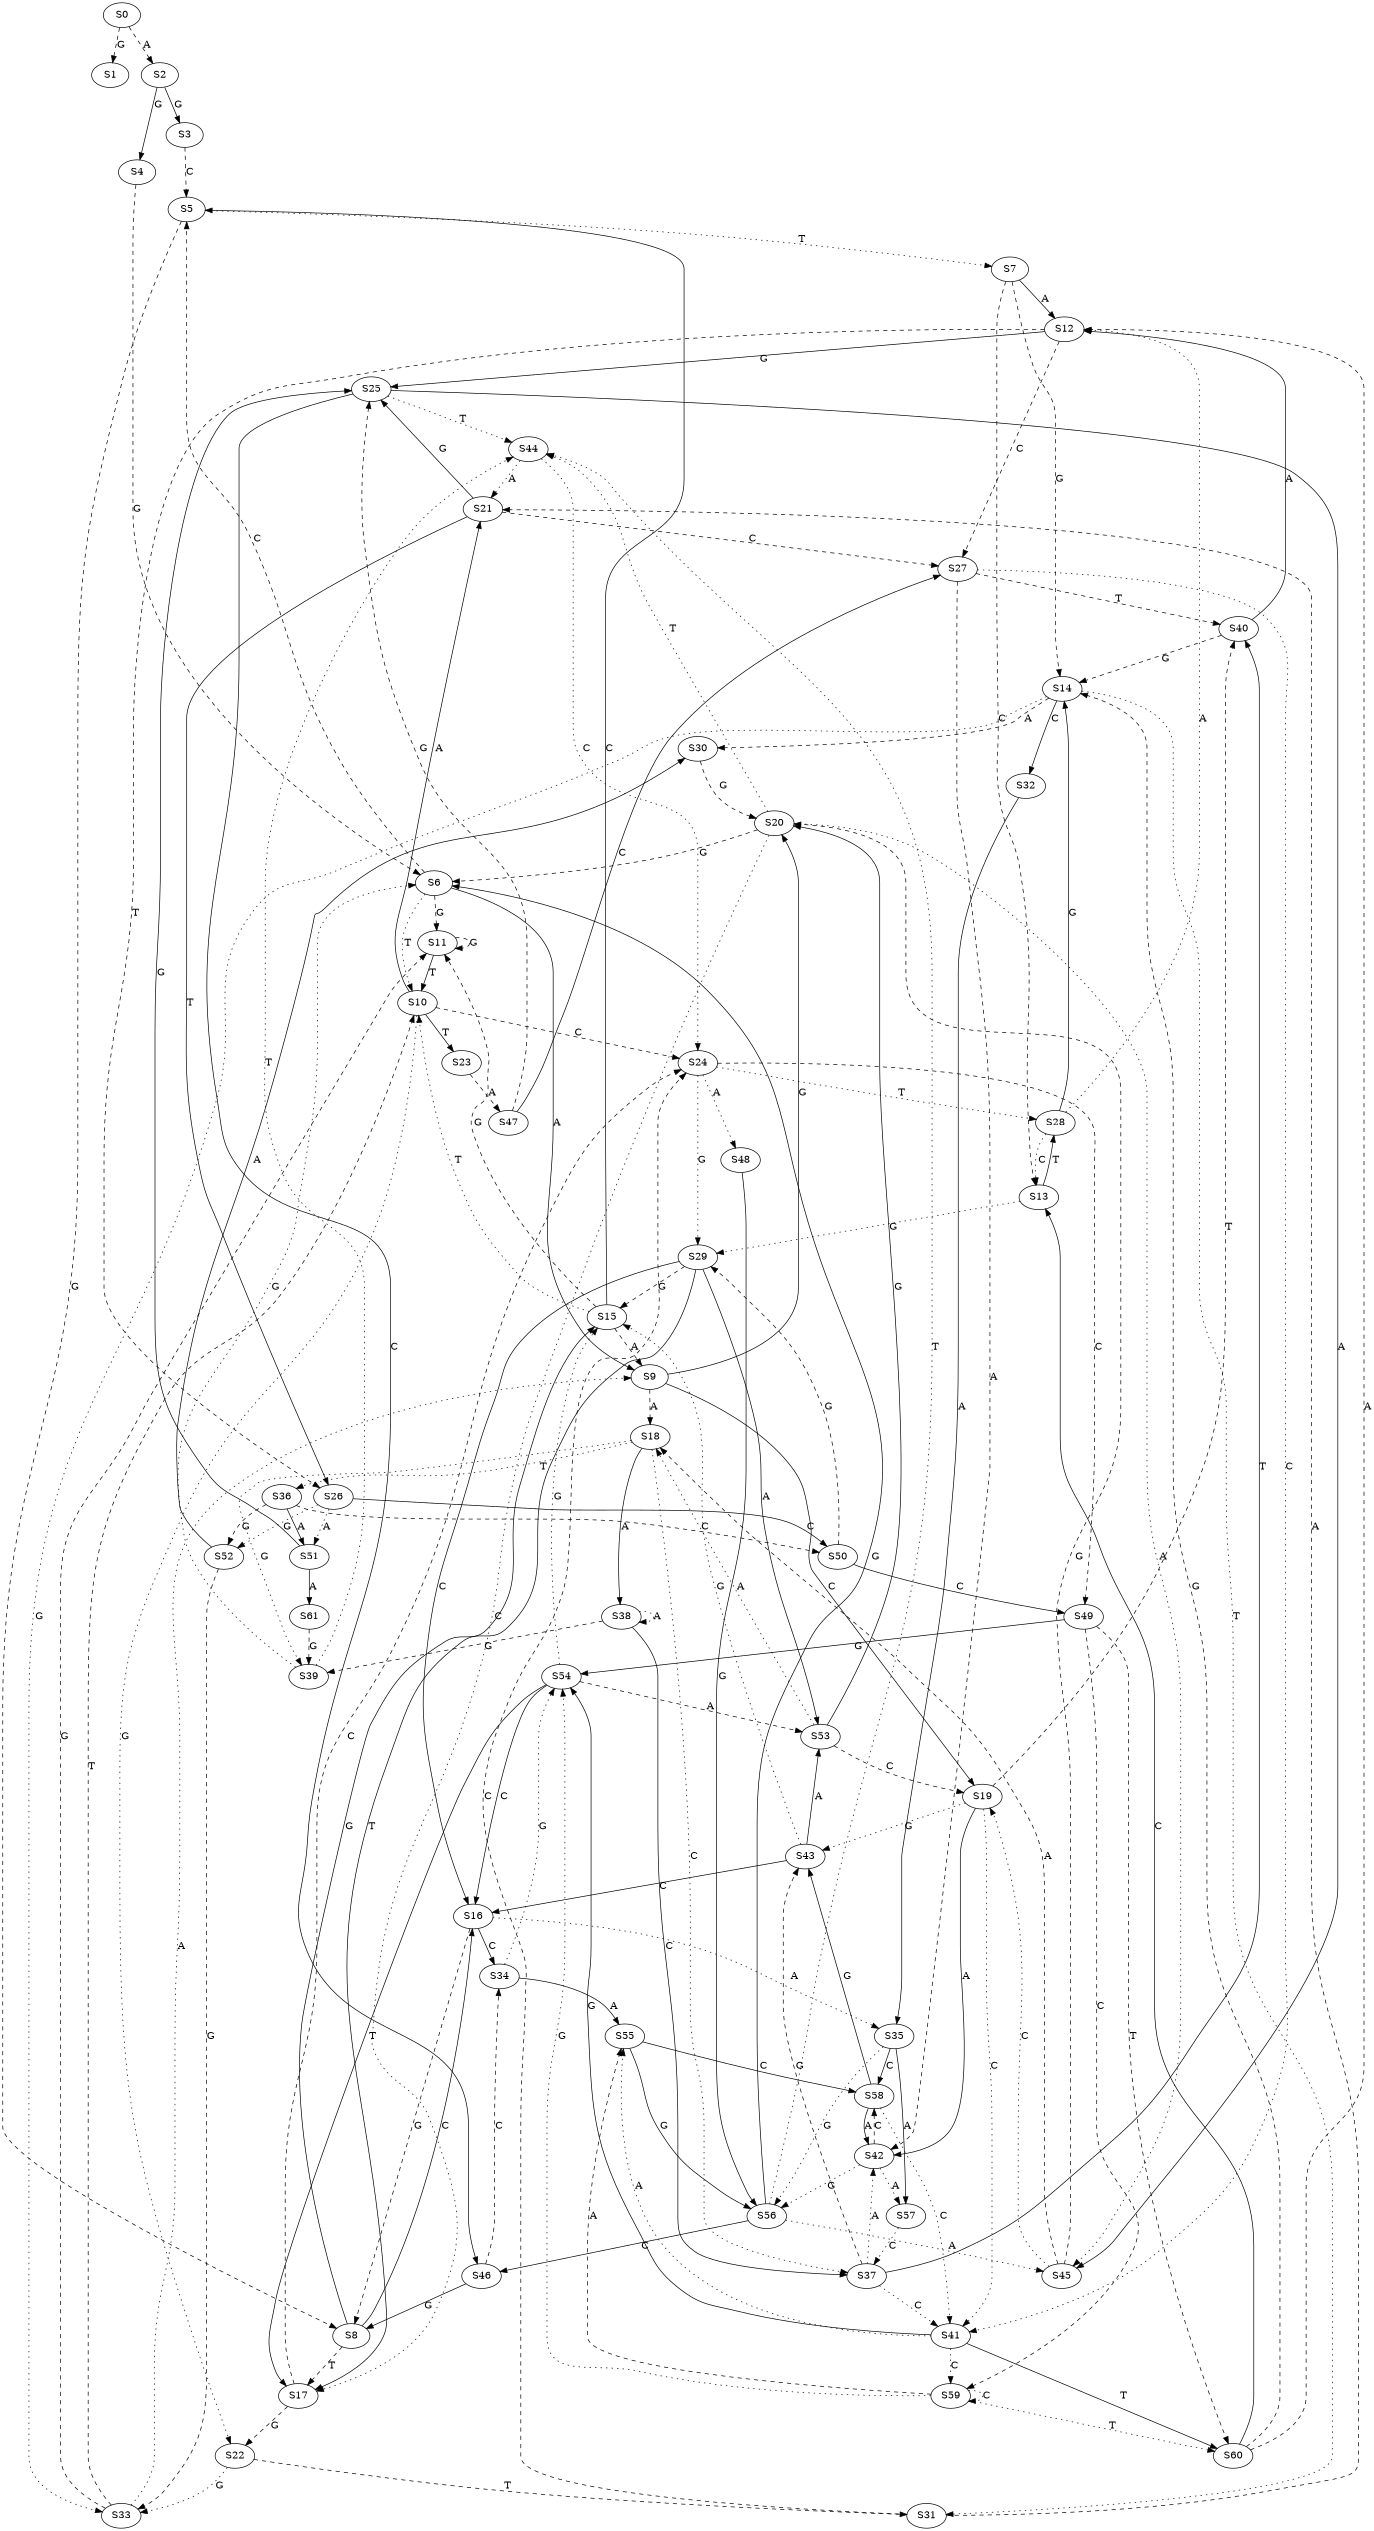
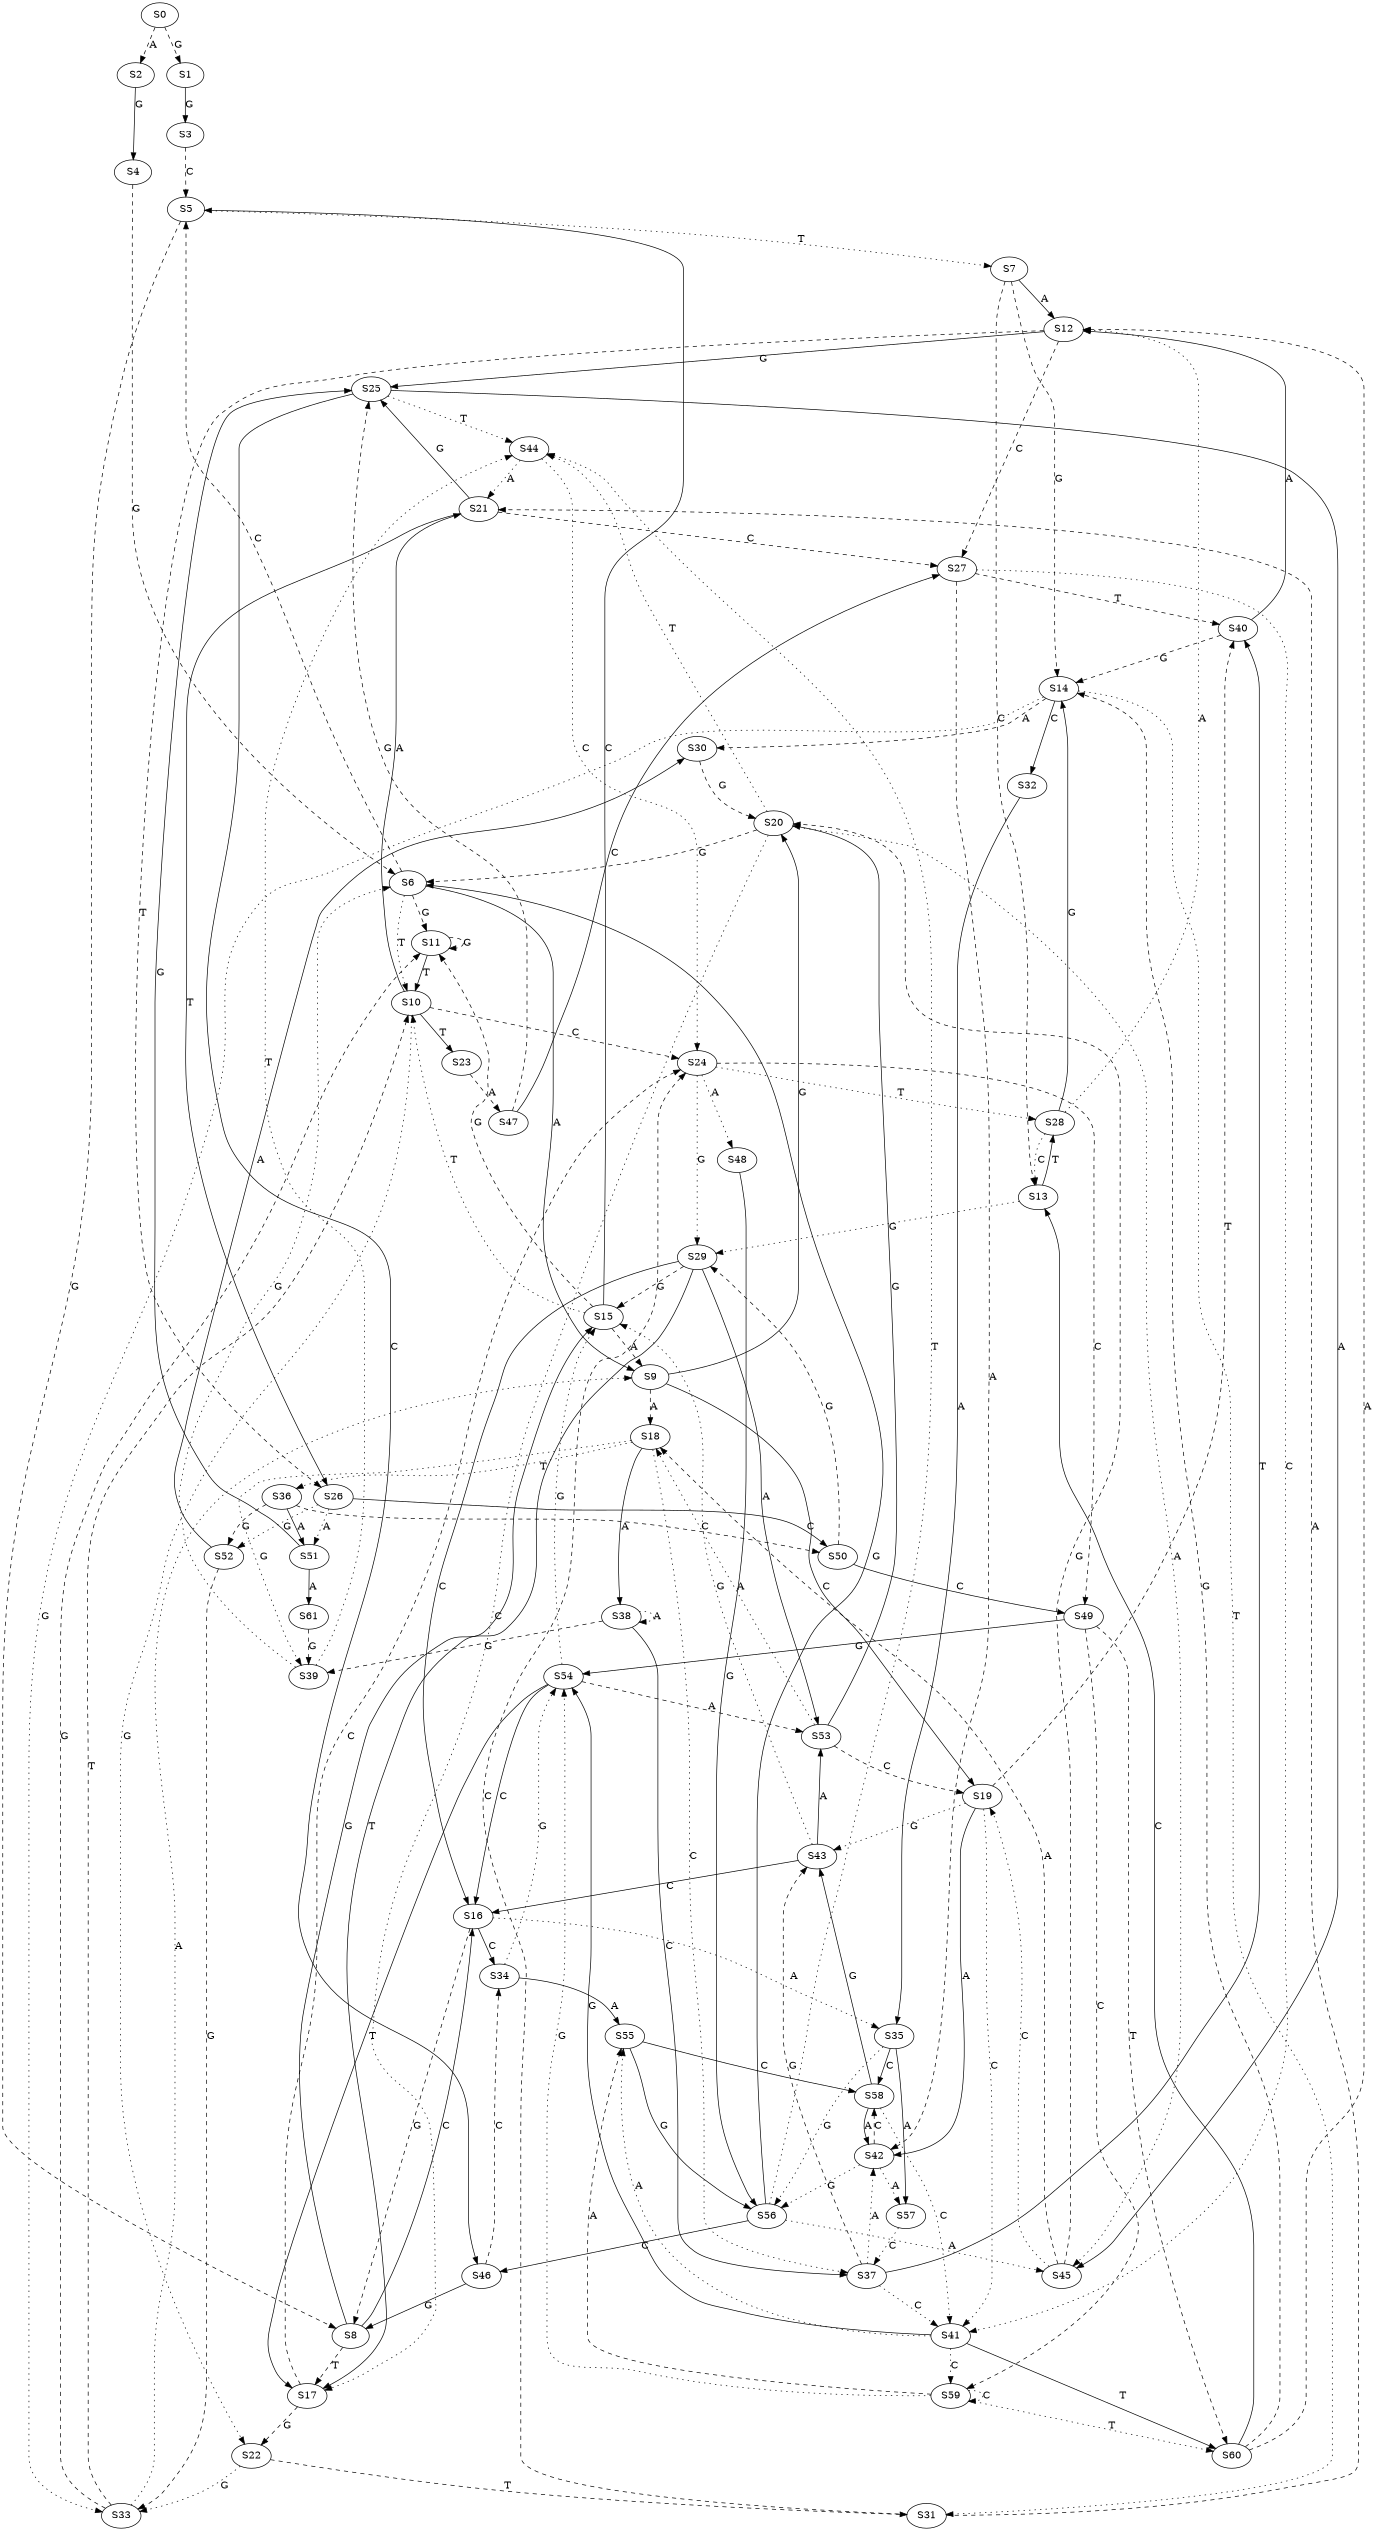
edge "S2" -> "S3": now "S1" -> "S3"
